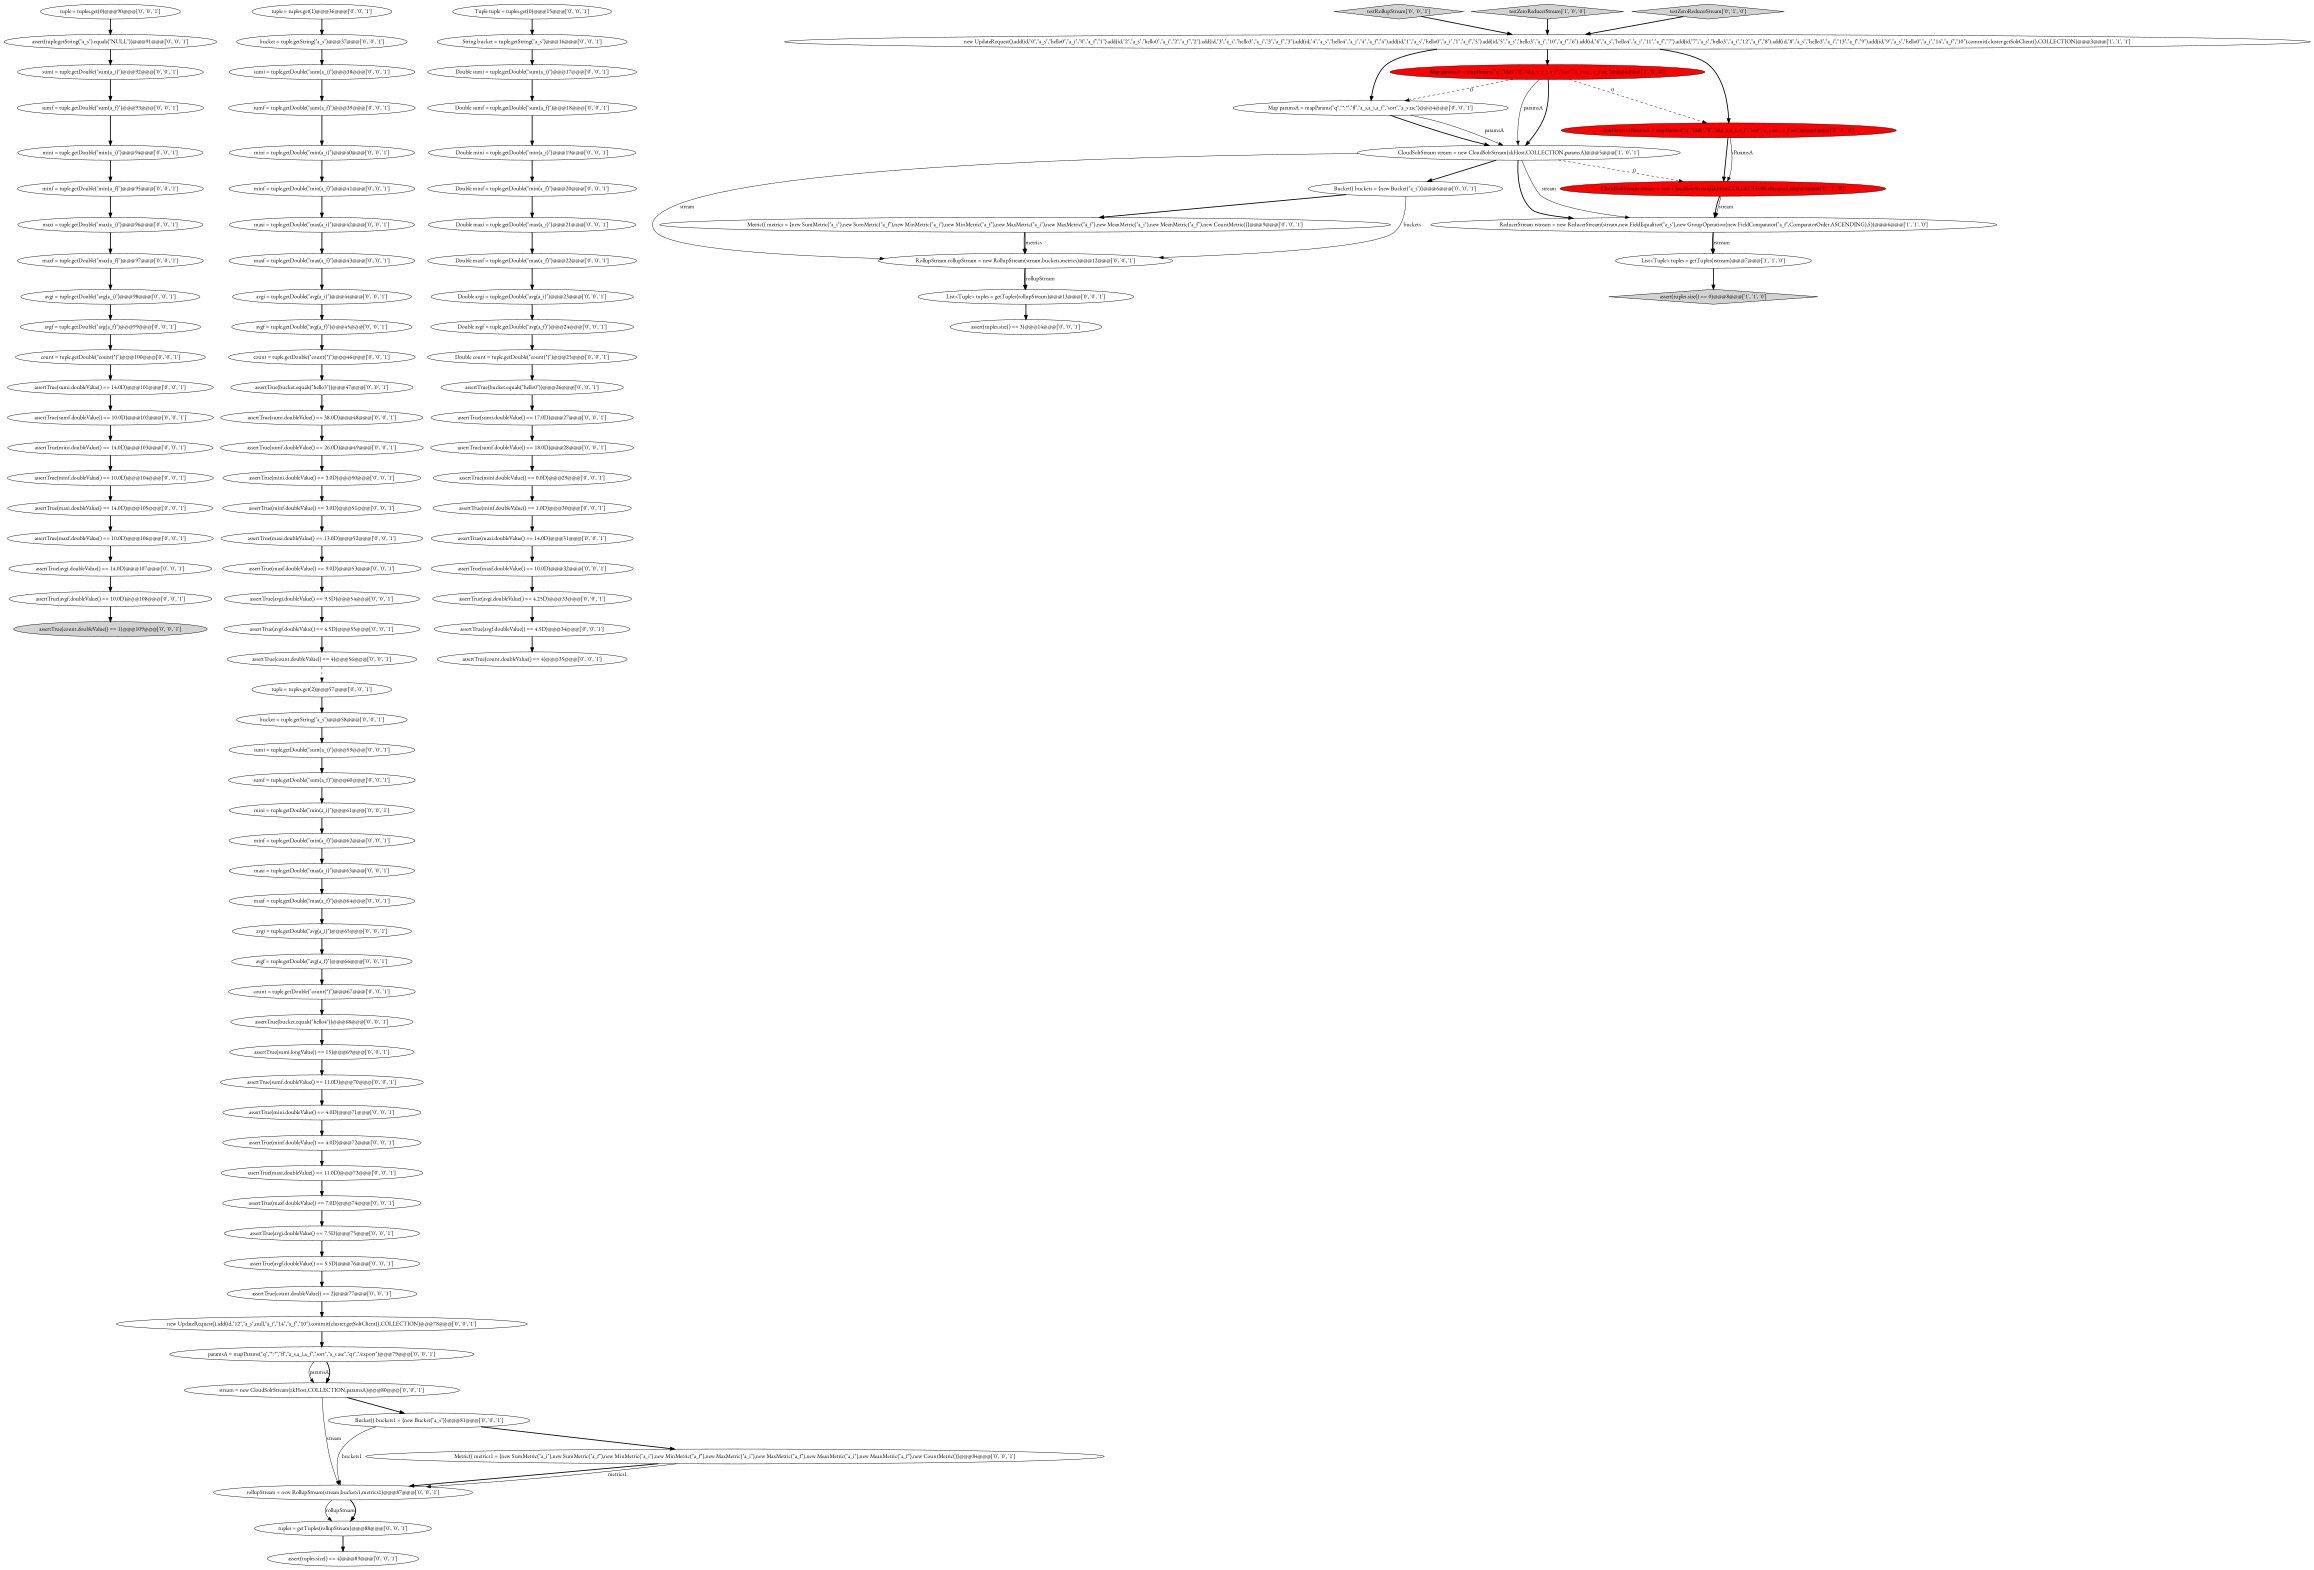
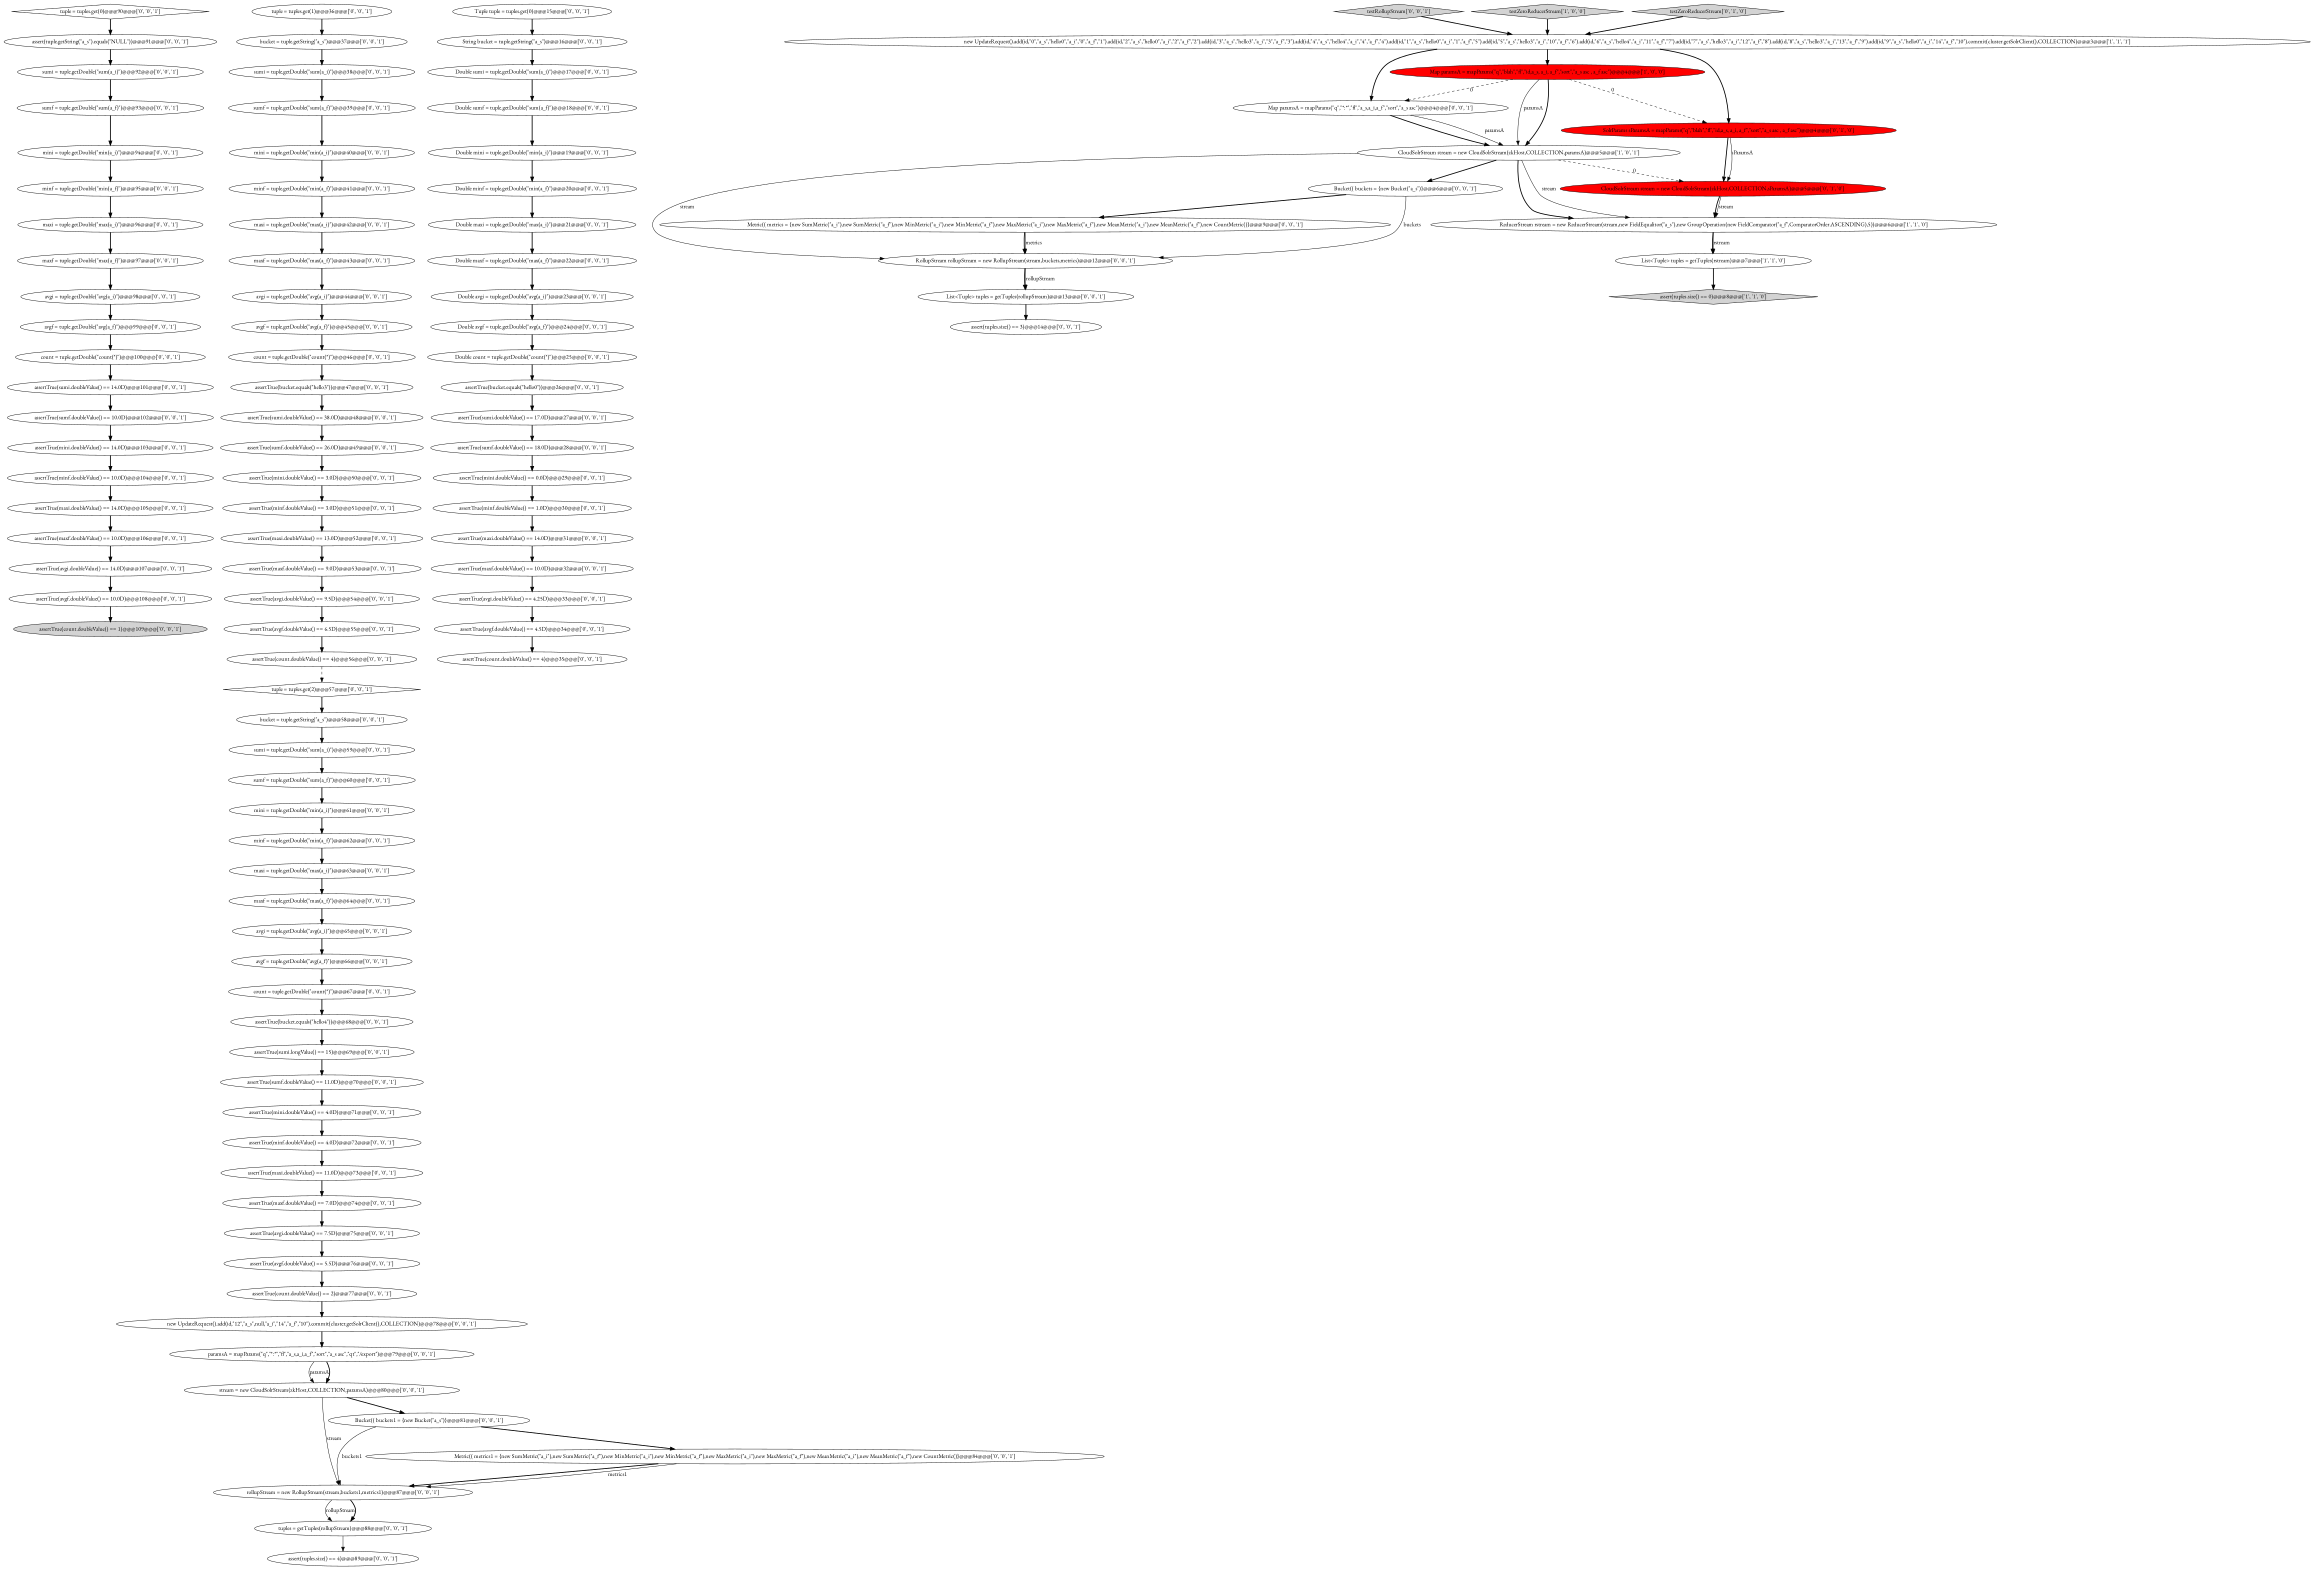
node "tuple = tuples.get(0)@@@90@@@['0', '0', '1']": shape ellipse -> diamond
node "tuple = tuples.get(2)@@@57@@@['0', '0', '1']": shape ellipse -> diamond
edge "tuples = getTuples(rollupStream)@@@88@@@['0', '0', '1']" -> "assert(tuples.size() == 4)@@@89@@@['0', '0', '1']": style bold -> solid
